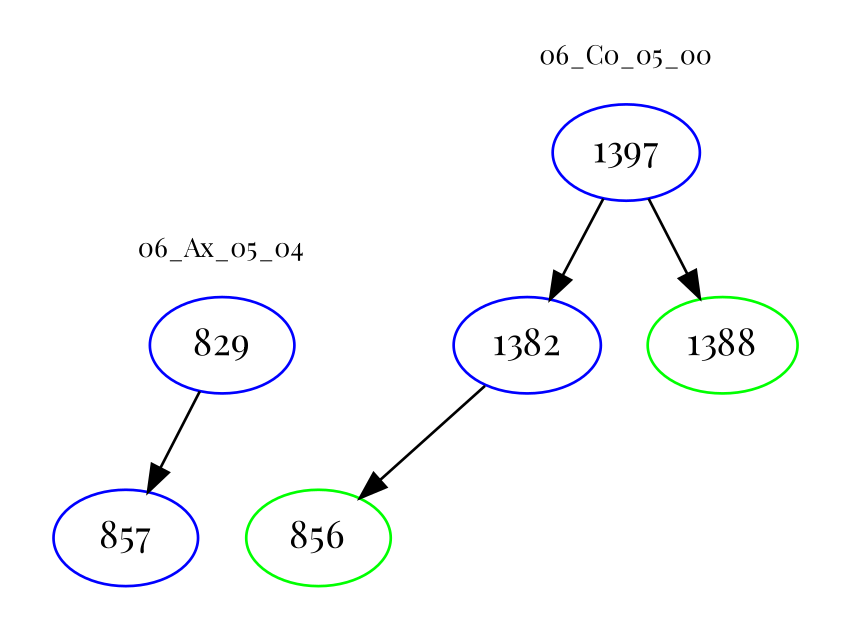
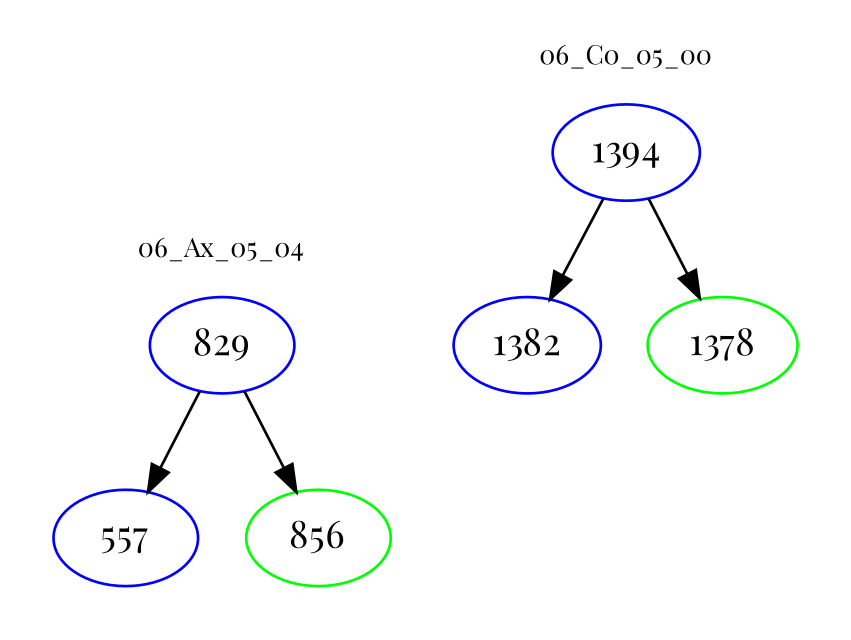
node "1397": label "1397" -> "1394"
node "1388": label "1388" -> "1378"
edge "1382" -> "856": now "829" -> "856"
node "857": label "857" -> "557"
